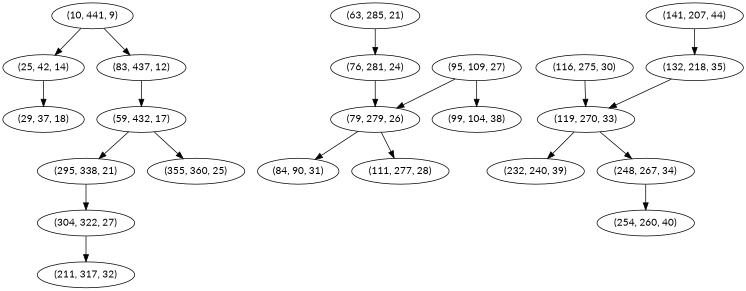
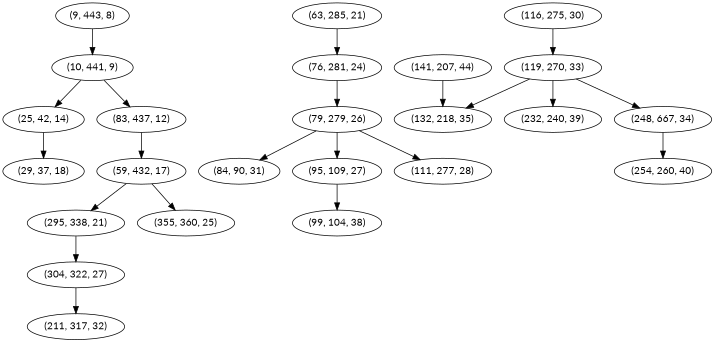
node "(9, 443, 8)": added
edge "(95, 109, 27)" -> "(79, 279, 26)": reversed
edge "(132, 218, 35)" -> "(119, 270, 33)": reversed
node "(248, 267, 34)": label "(248, 267, 34)" -> "(248, 667, 34)"
